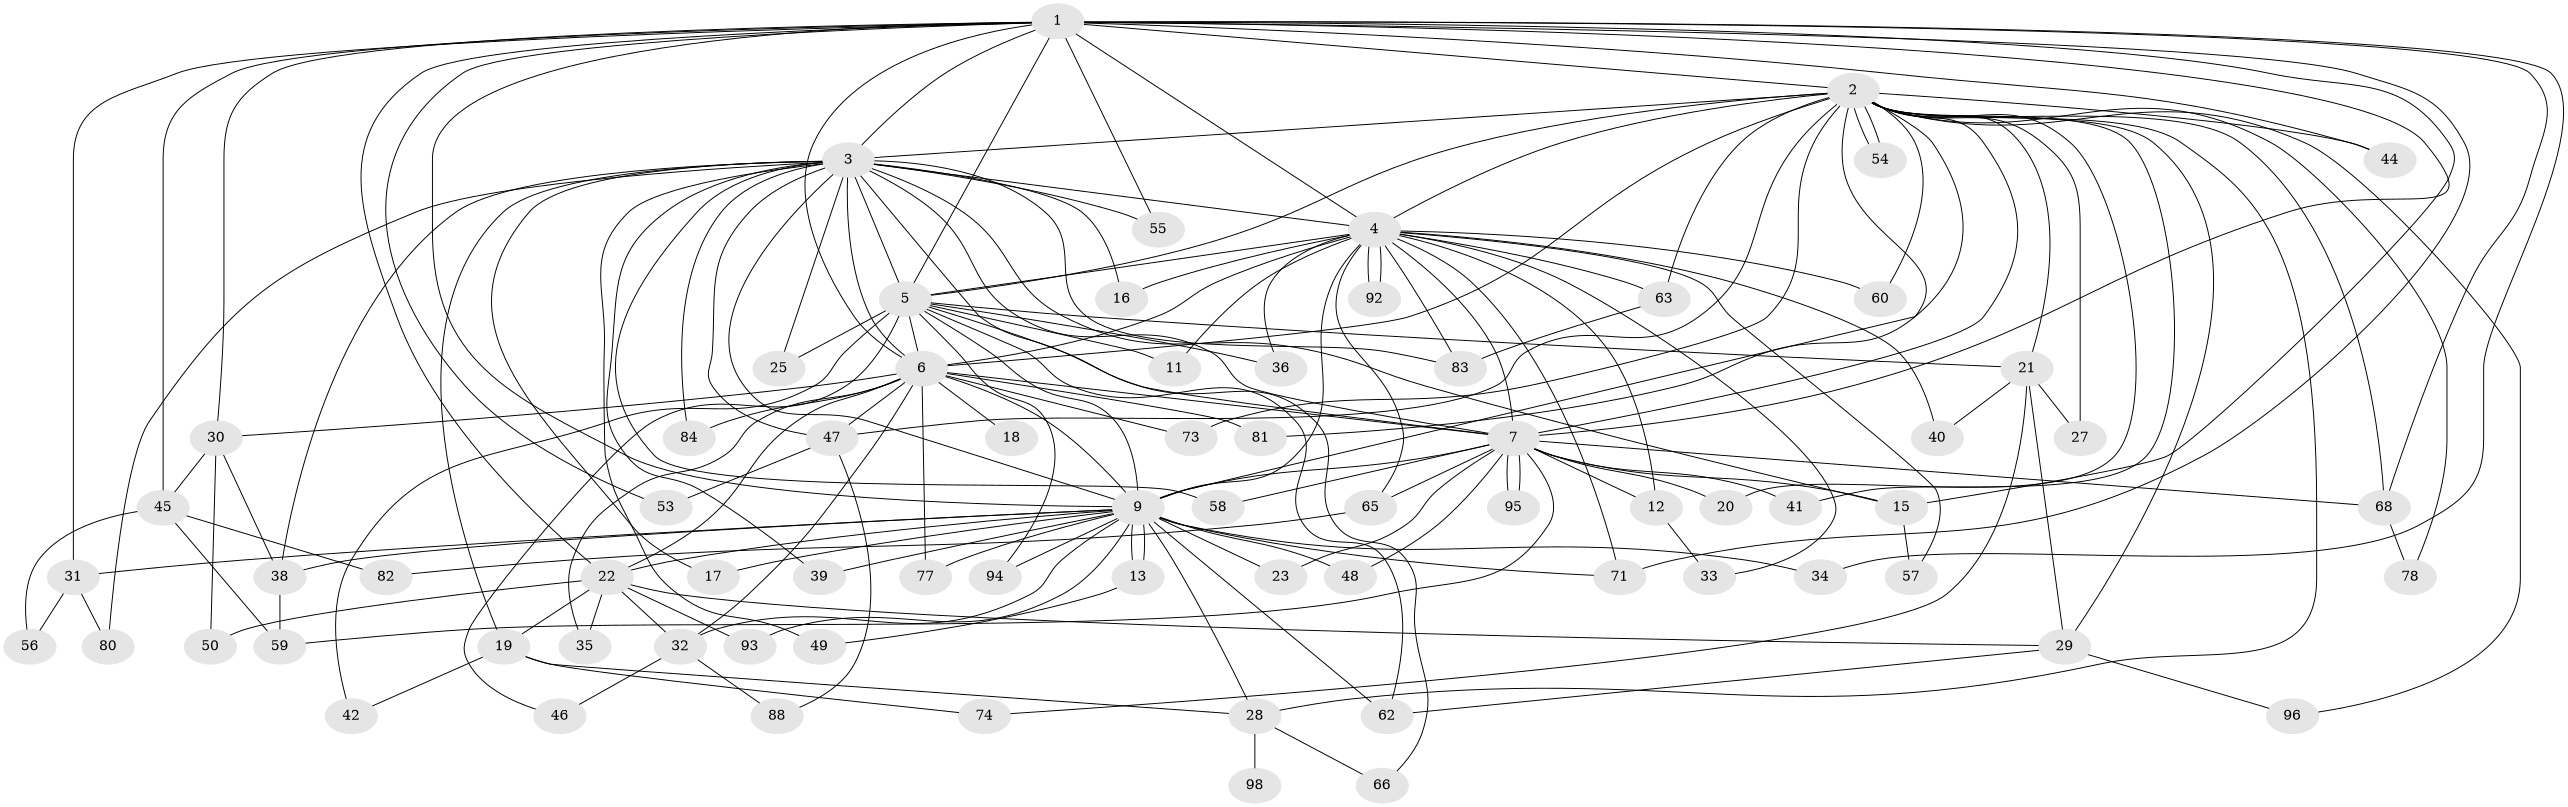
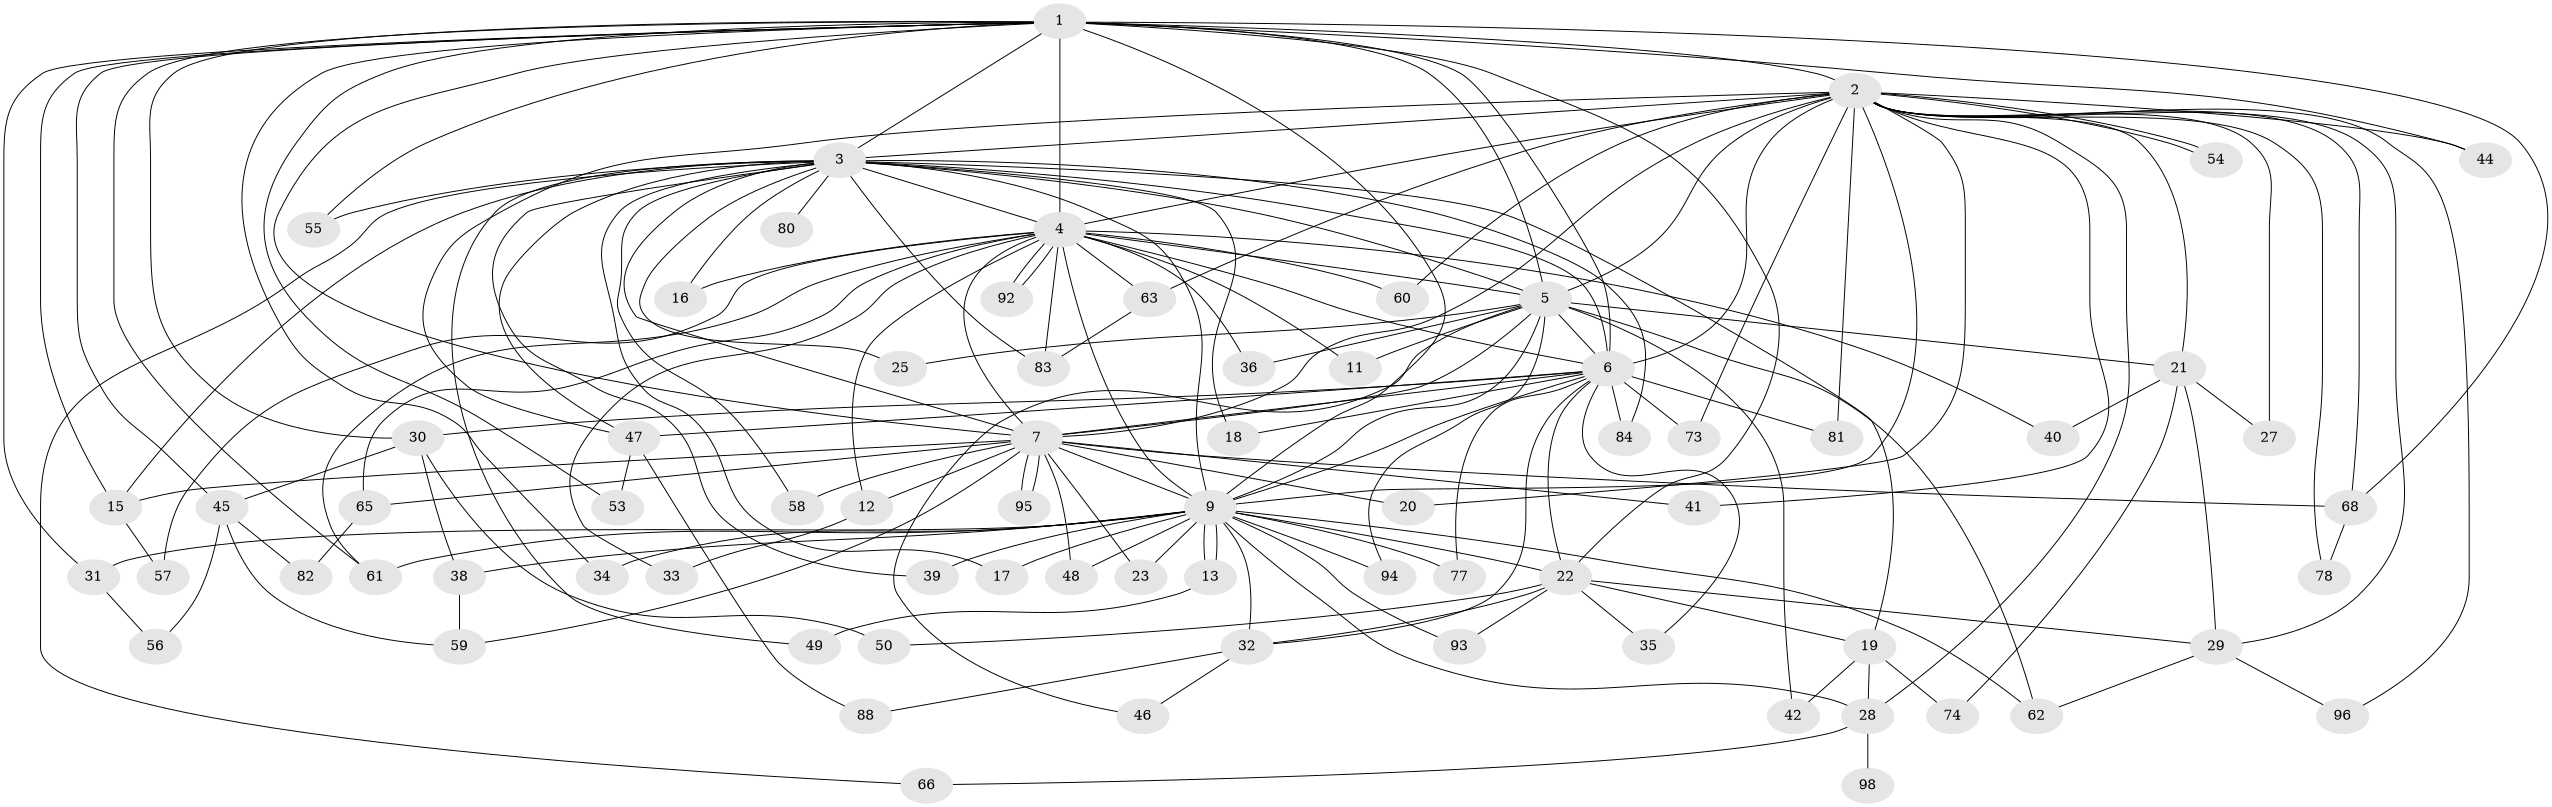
edge "3" -- "38": now "3" -- "18"
node "71": label "71" -> "61"
edge "31" -- "80": removed
